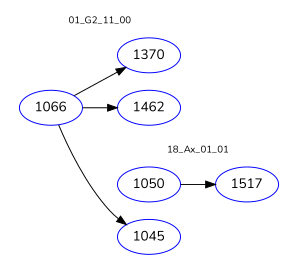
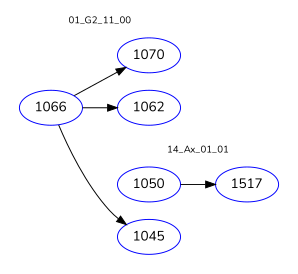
node "1370": label "1370" -> "1070"
node "1462": label "1462" -> "1062"
cluster "18_Ax_01_01": label "18_Ax_01_01" -> "14_Ax_01_01"
